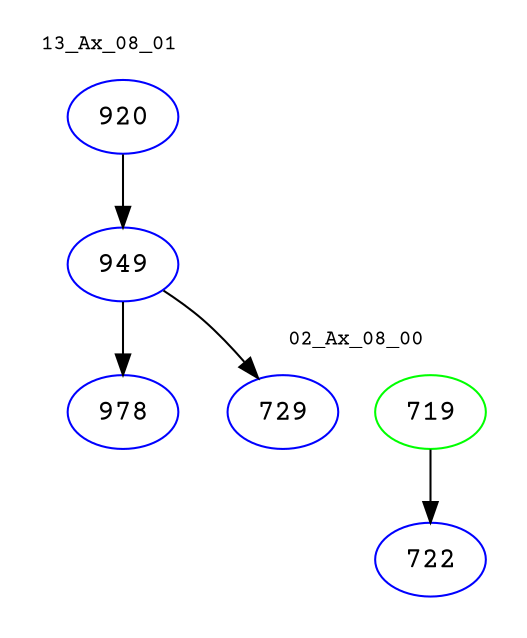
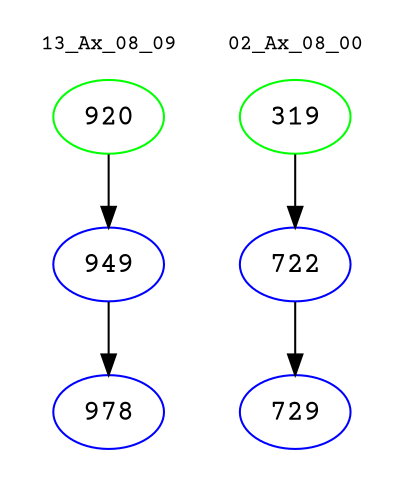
cluster "13_Ax_08_01": label "13_Ax_08_01" -> "13_Ax_08_09"
node "920": color blue -> green
edge "949" -> "729": now "722" -> "729"
node "719": label "719" -> "319"
